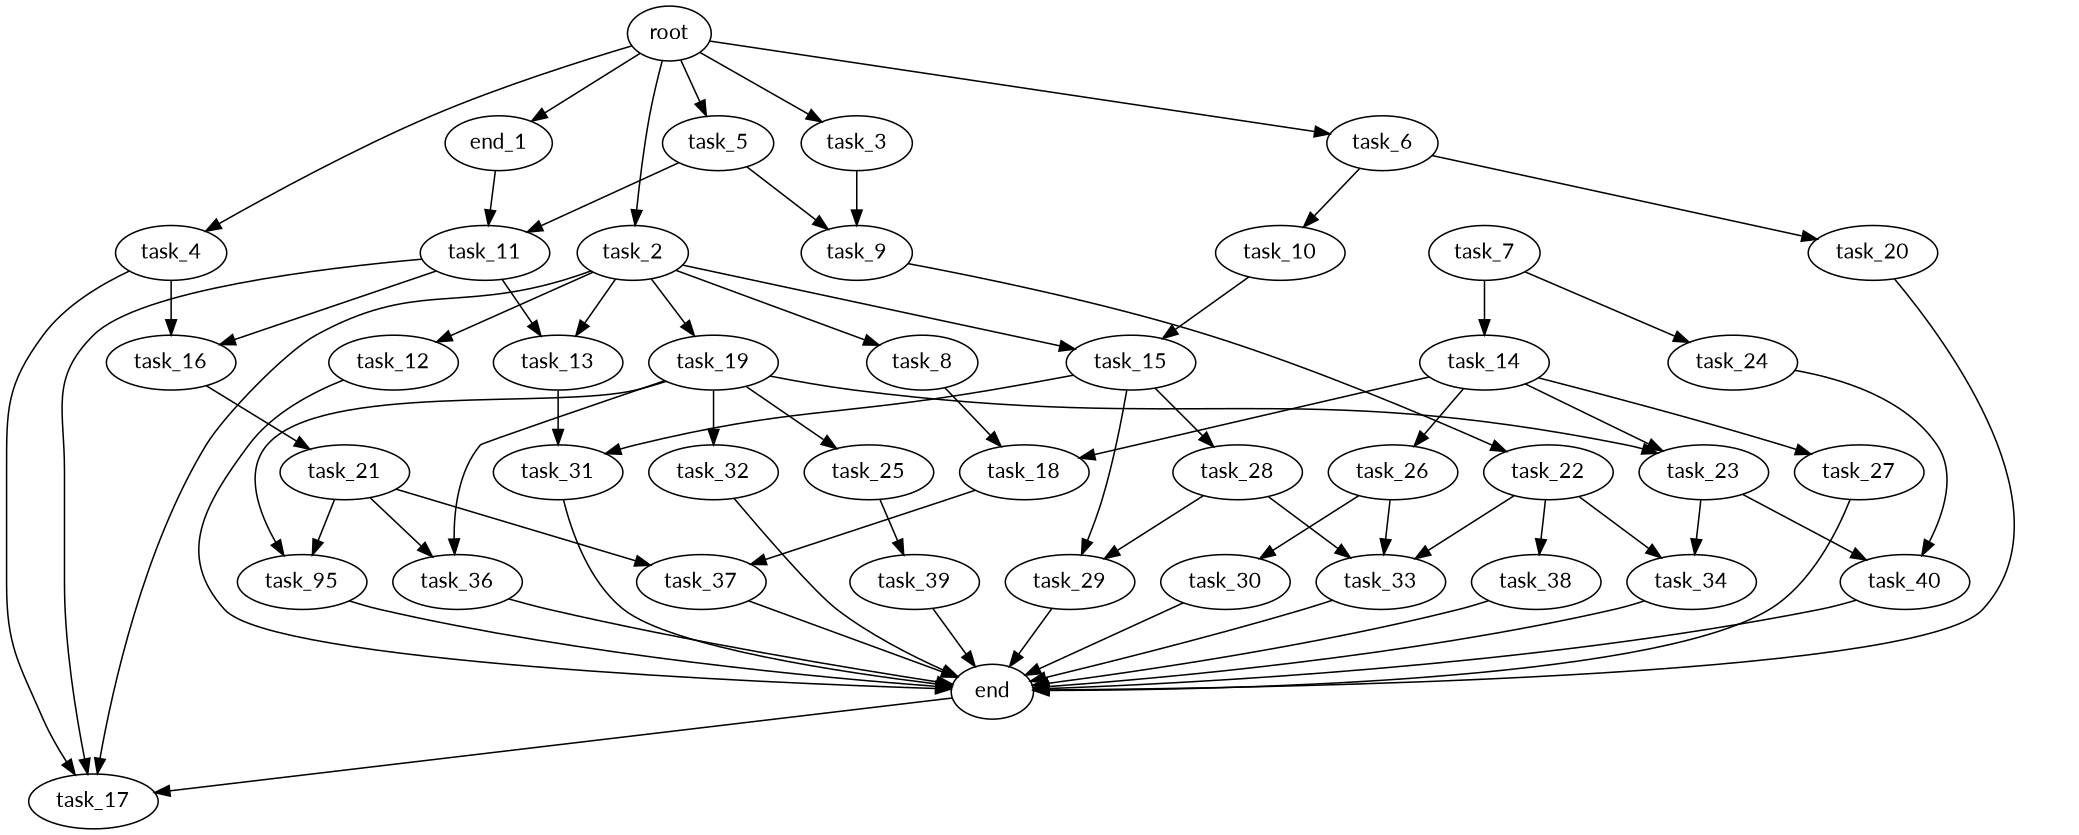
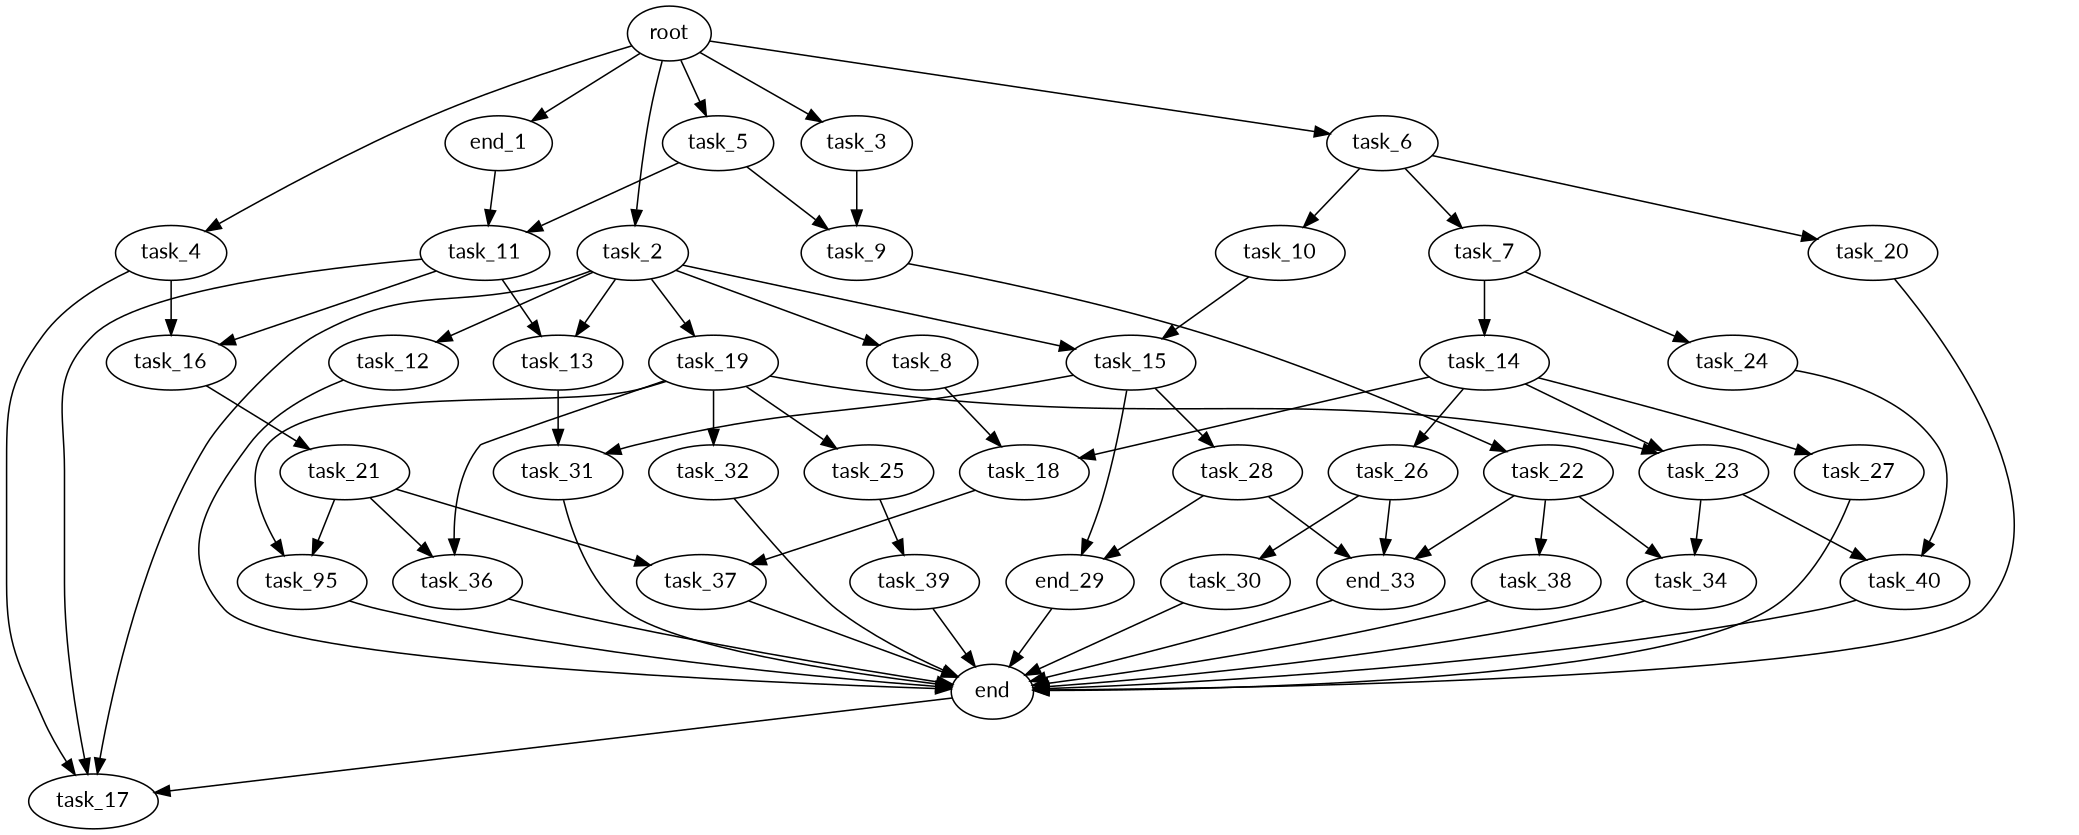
edge "task_6" -> "task_7": added
node "task_29": label "task_29" -> "end_29"
node "task_33": label "task_33" -> "end_33"
